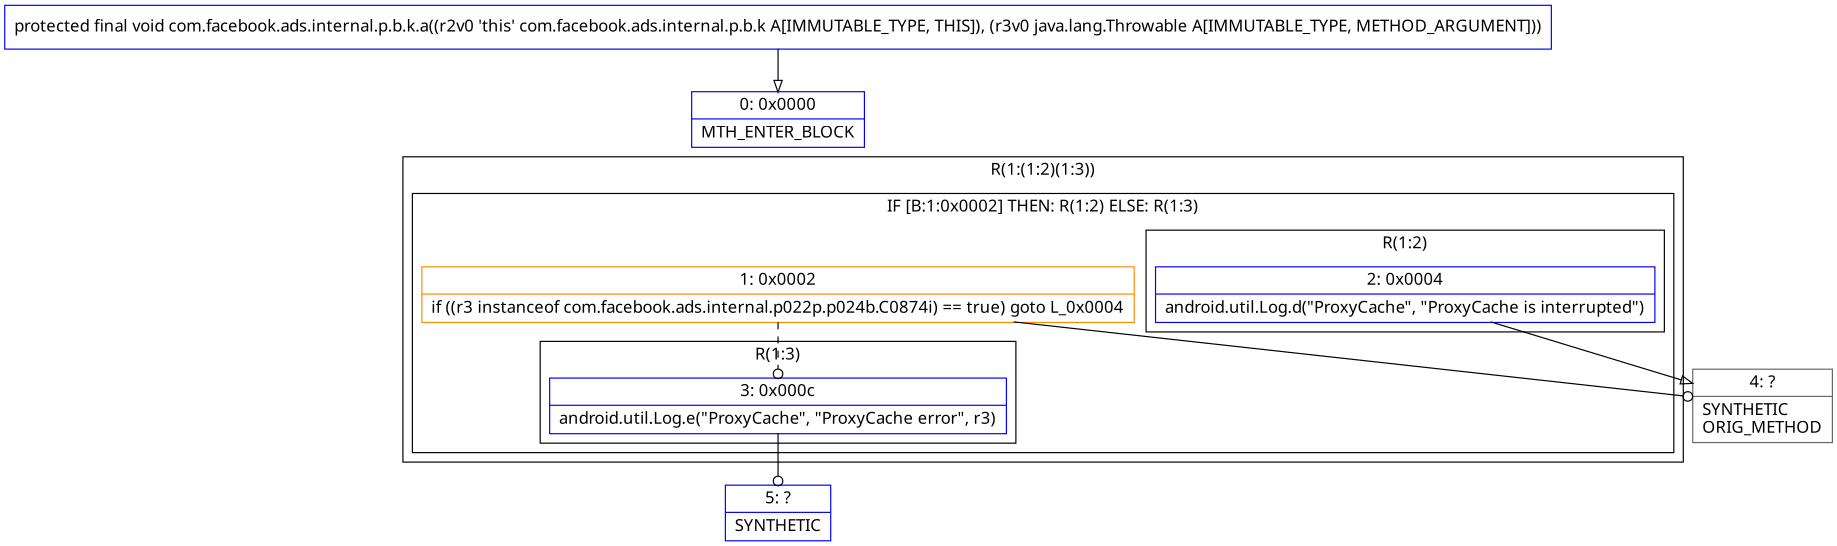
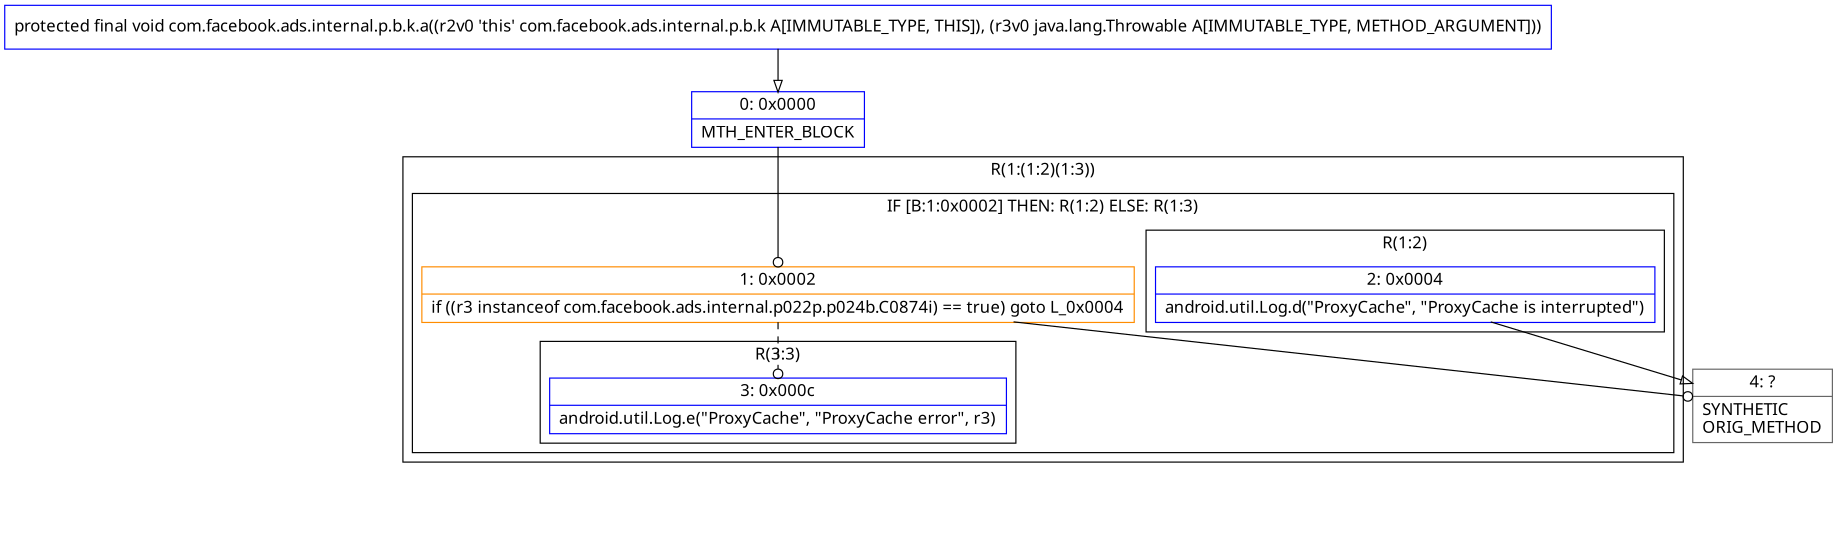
edge "0: 0x0000" -> "1: 0x0002": added
cluster "R(1:3)": label "R(1:3)" -> "R(3:3)"
node "5: ?": removed
